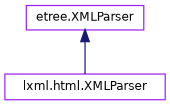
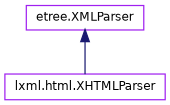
node "lxml.html.XMLParser": label "lxml.html.XMLParser" -> "lxml.html.XHTMLParser"
